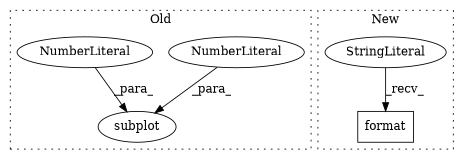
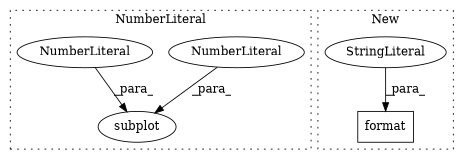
cluster "Old": label "Old" -> "NumberLiteral"
edge "StringLiteral" -> "format": label "_recv_" -> "_para_"
